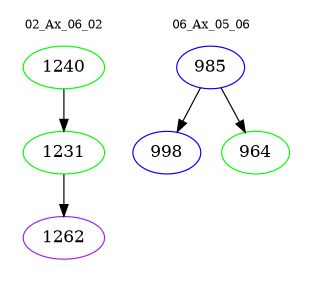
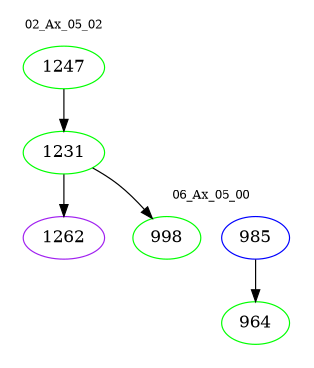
cluster "02_Ax_06_02": label "02_Ax_06_02" -> "02_Ax_05_02"
cluster "06_Ax_05_06": label "06_Ax_05_06" -> "06_Ax_05_00"
node "1240": label "1240" -> "1247"
edge "985" -> "998": now "1231" -> "998"
node "998": color blue -> green
